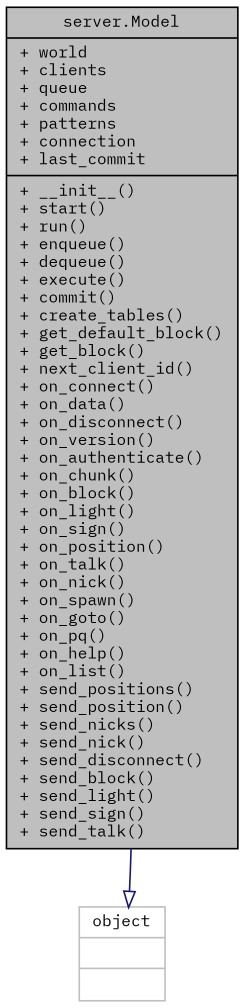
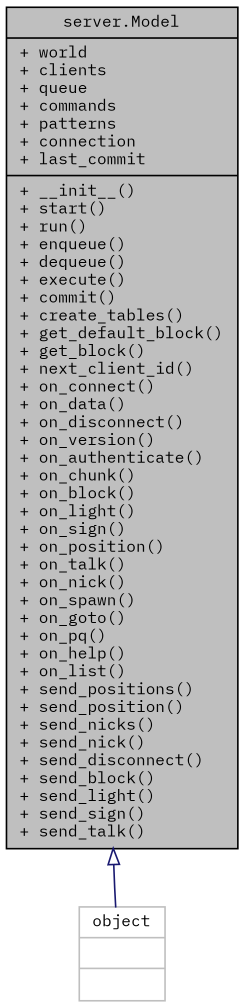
edge "server.Model" -> "object": reversed
